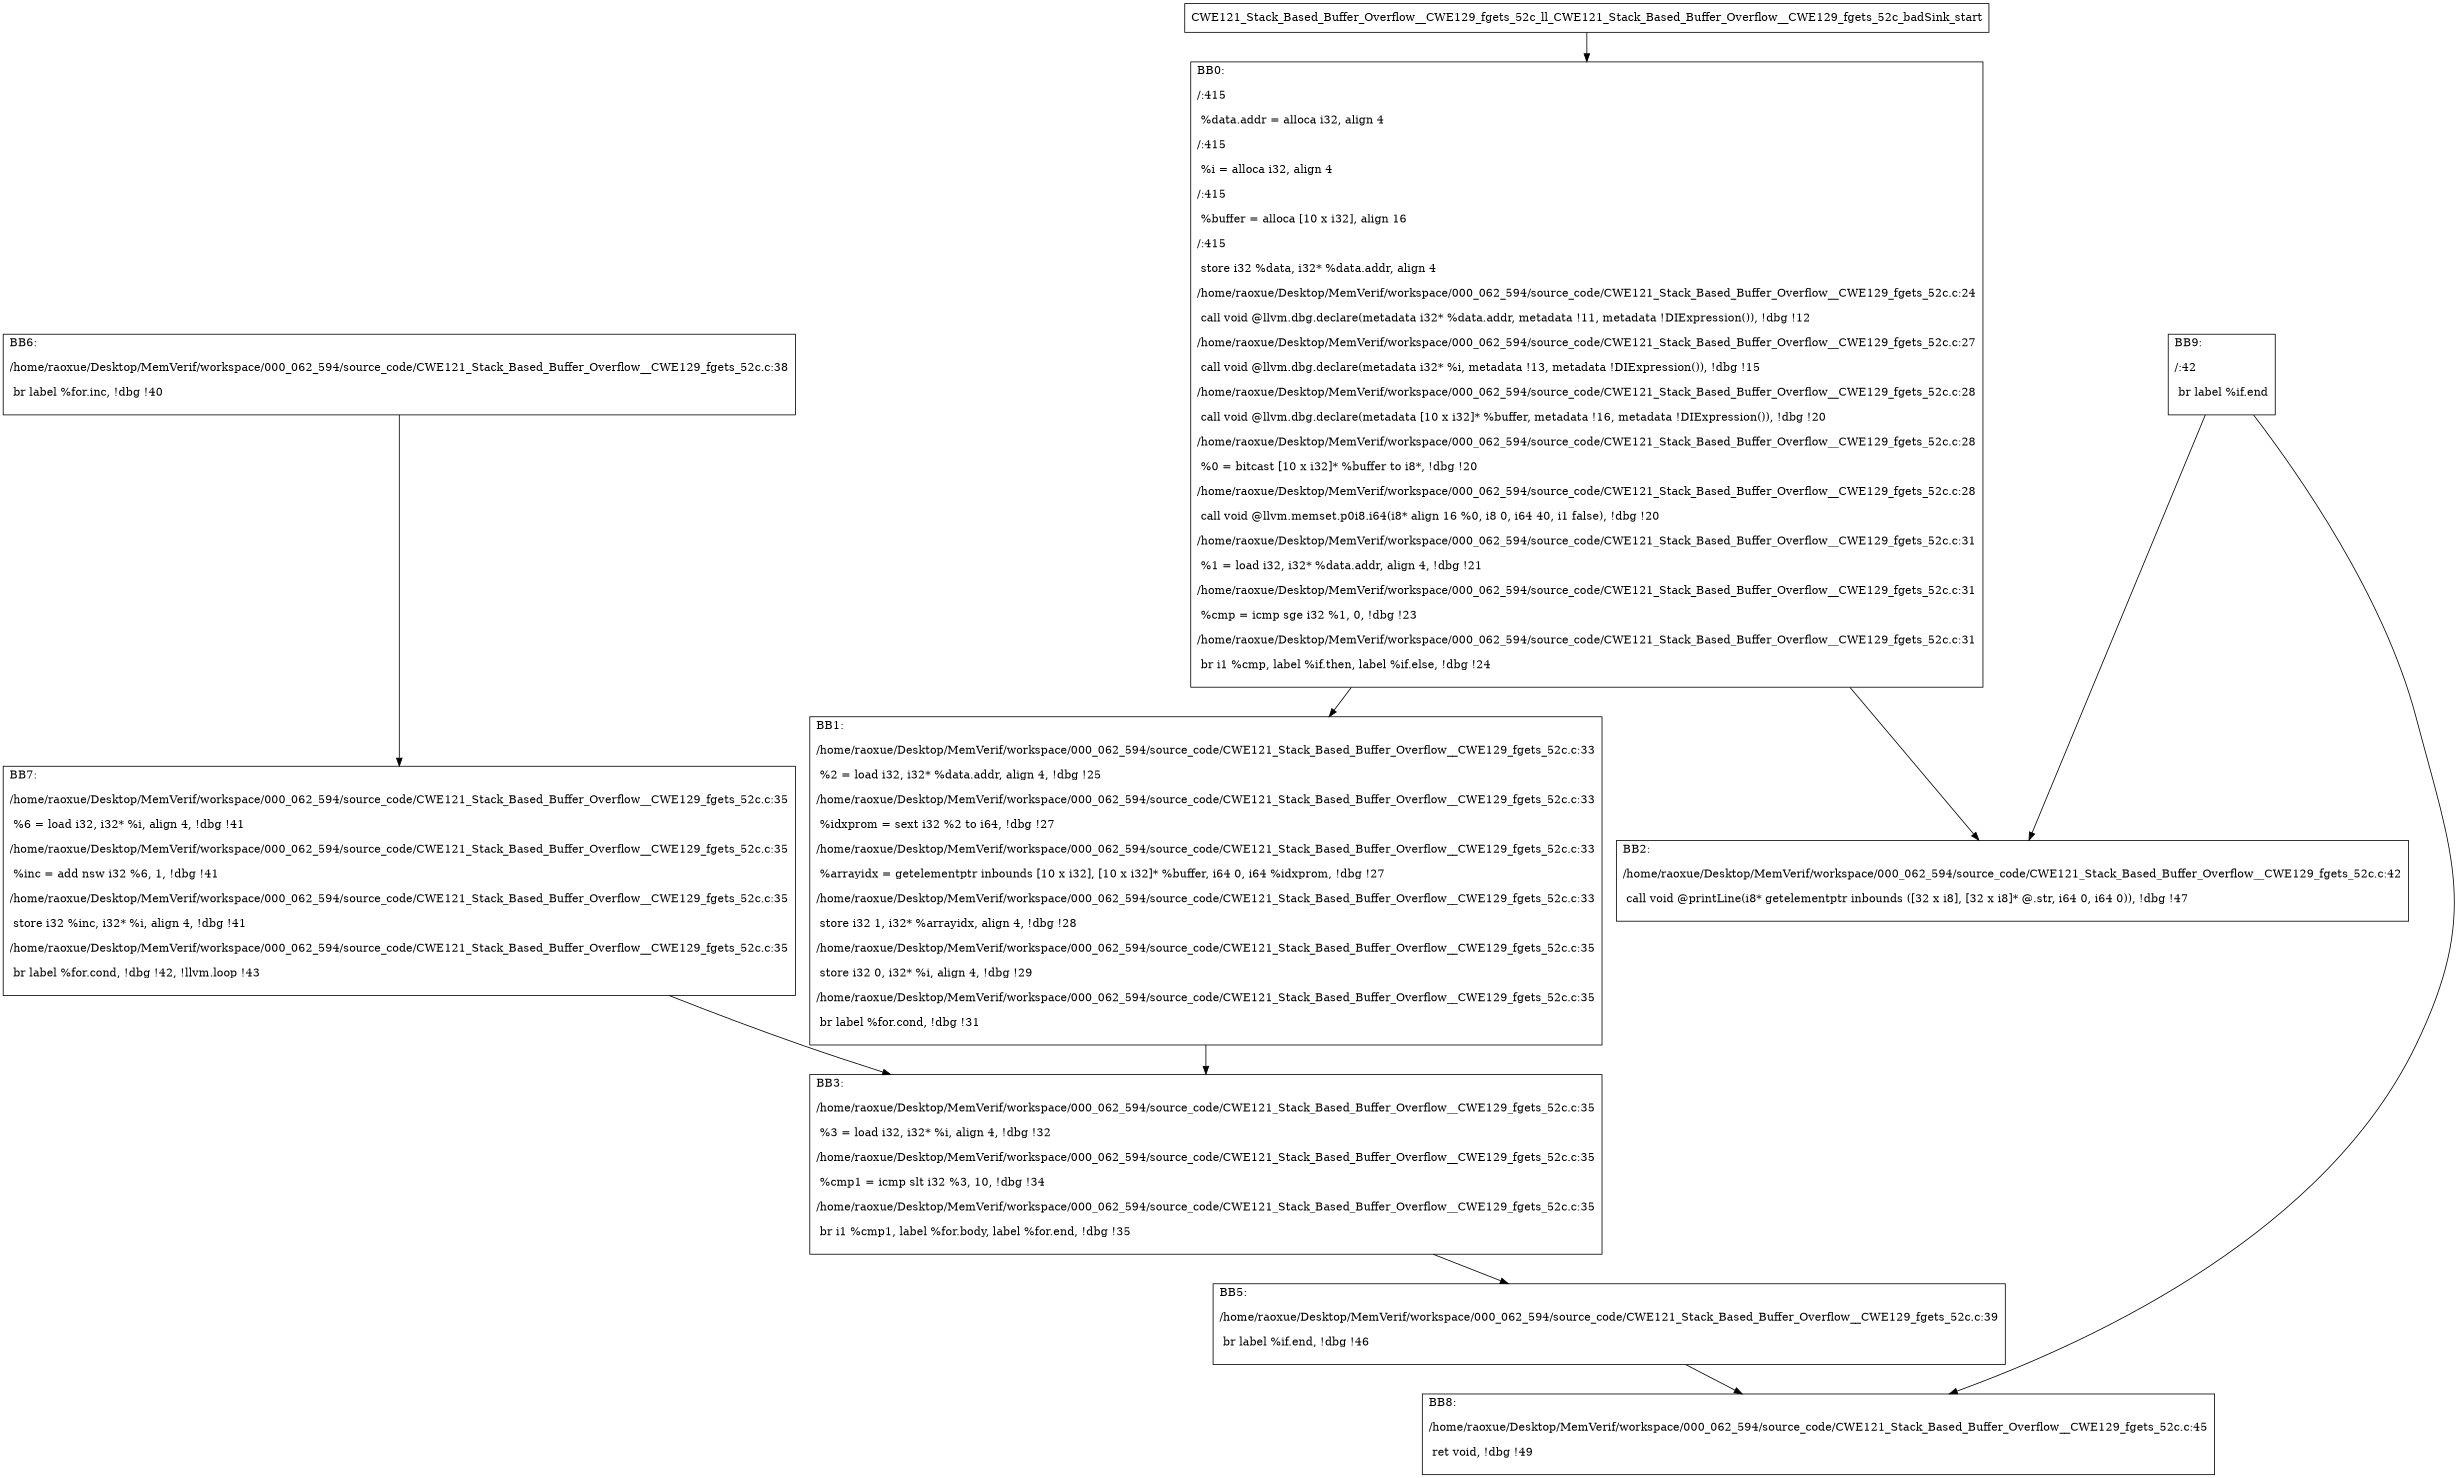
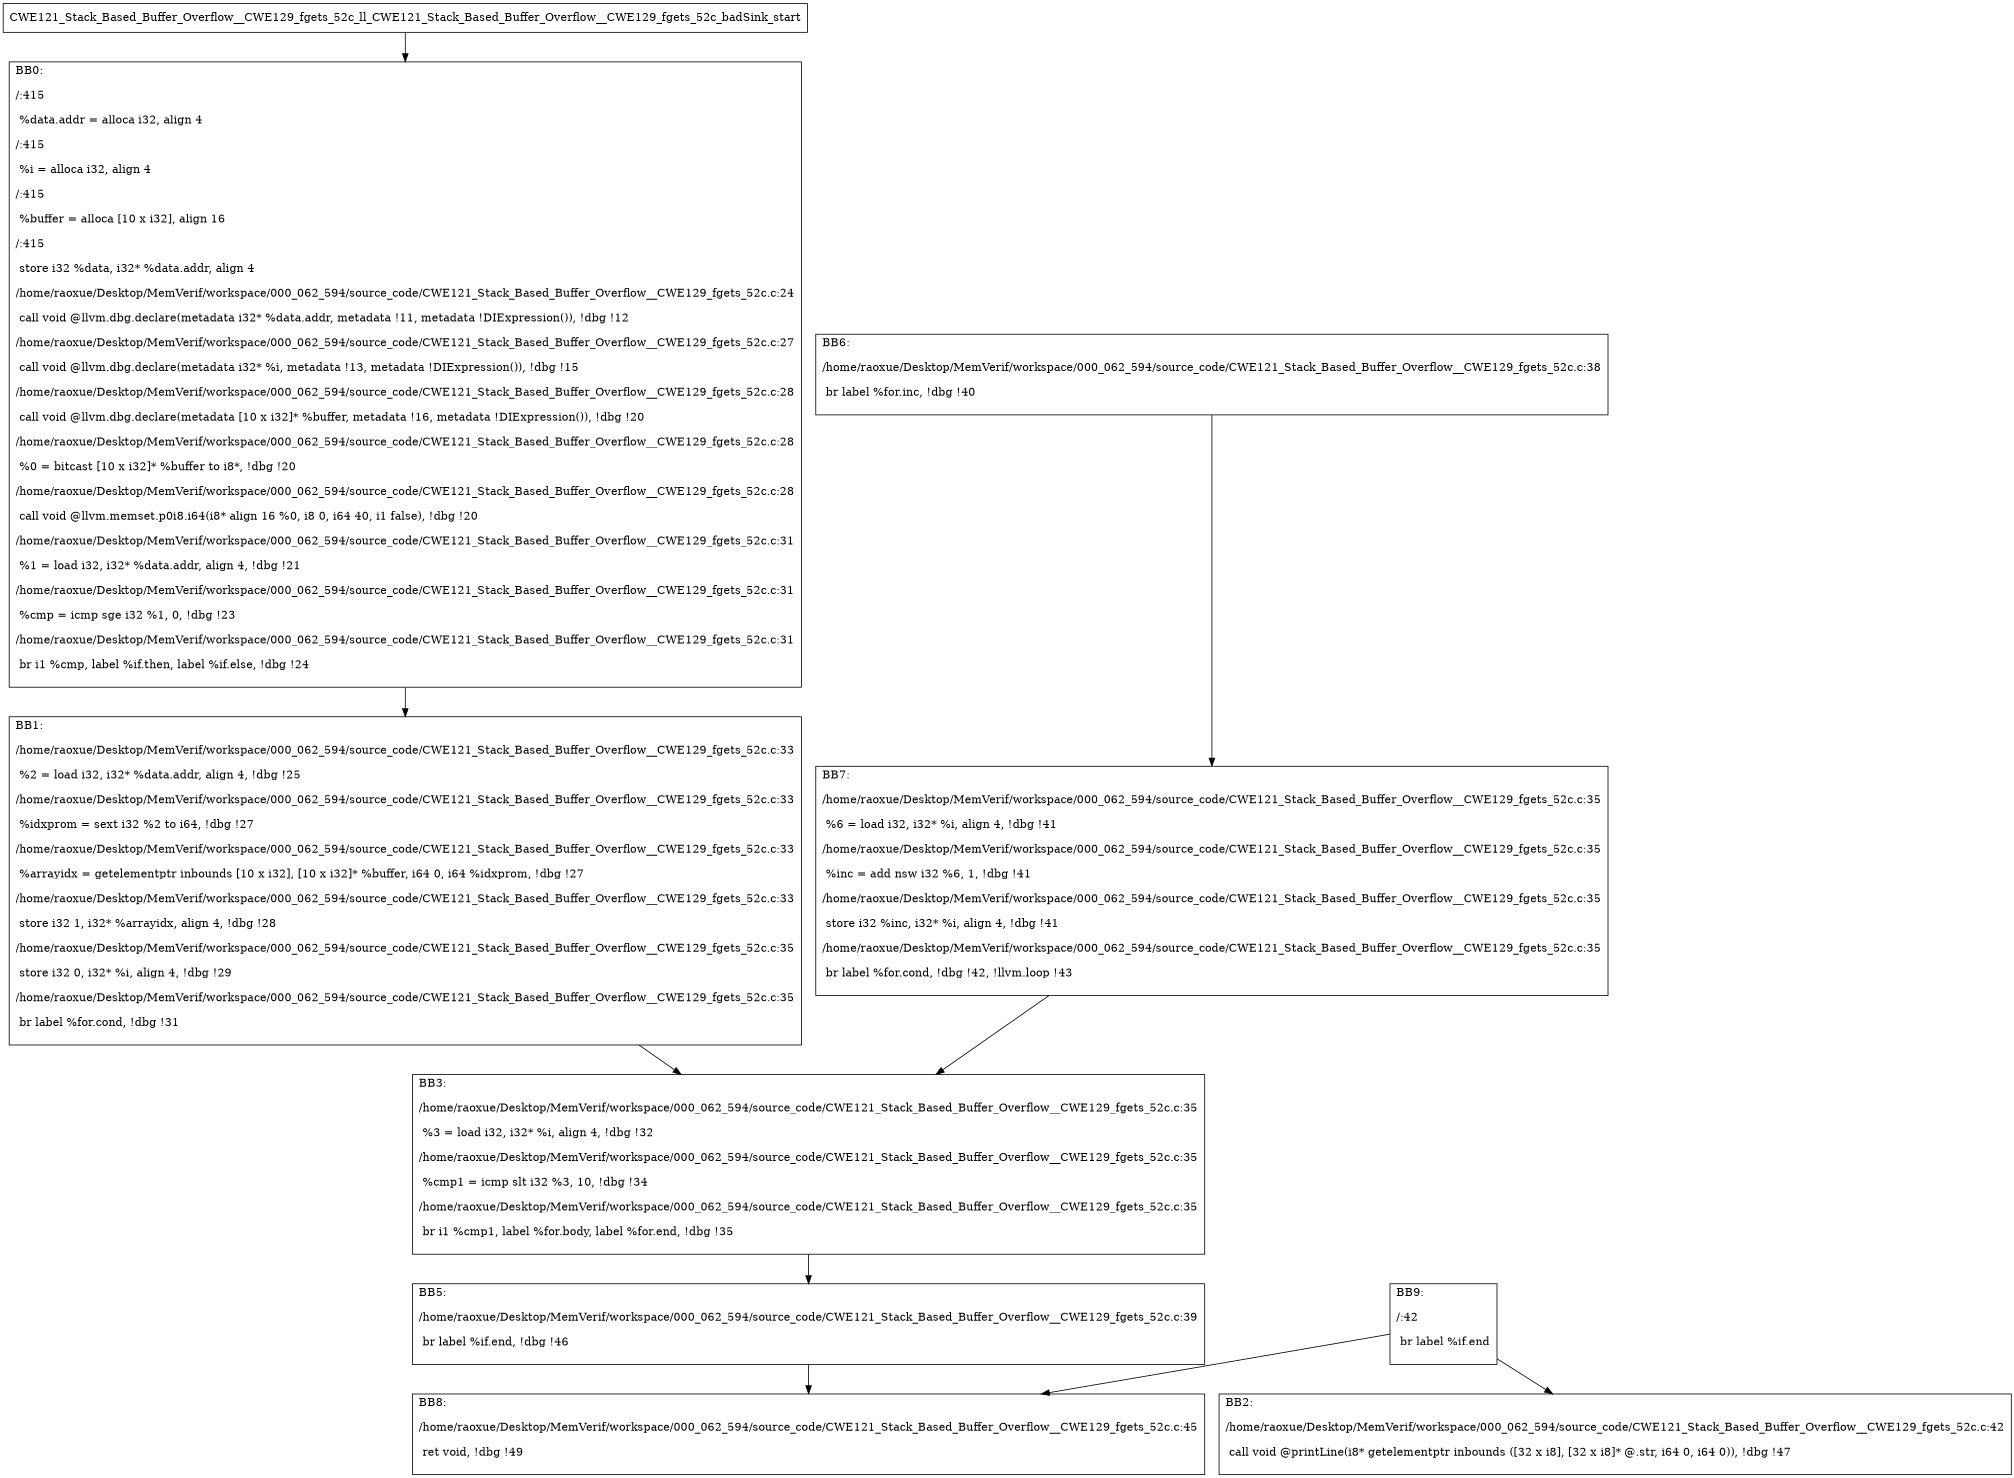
edge "BB0:" -> "BB2:": removed
